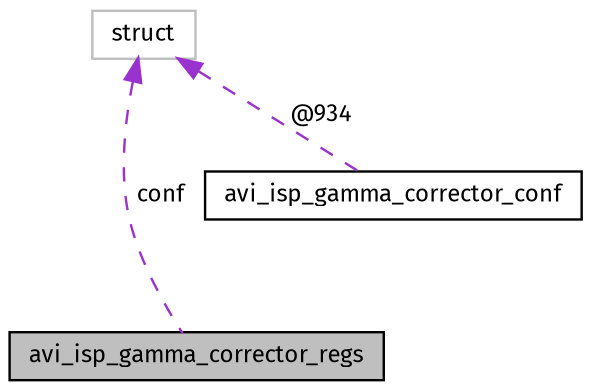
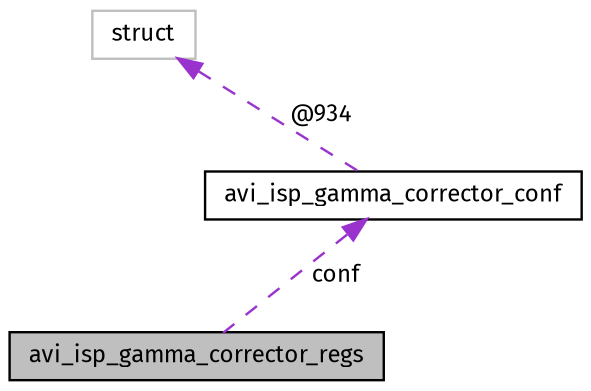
edge "avi_isp_gamma_corrector_regs" -> "struct": now "avi_isp_gamma_corrector_regs" -> "avi_isp_gamma_corrector_conf"
